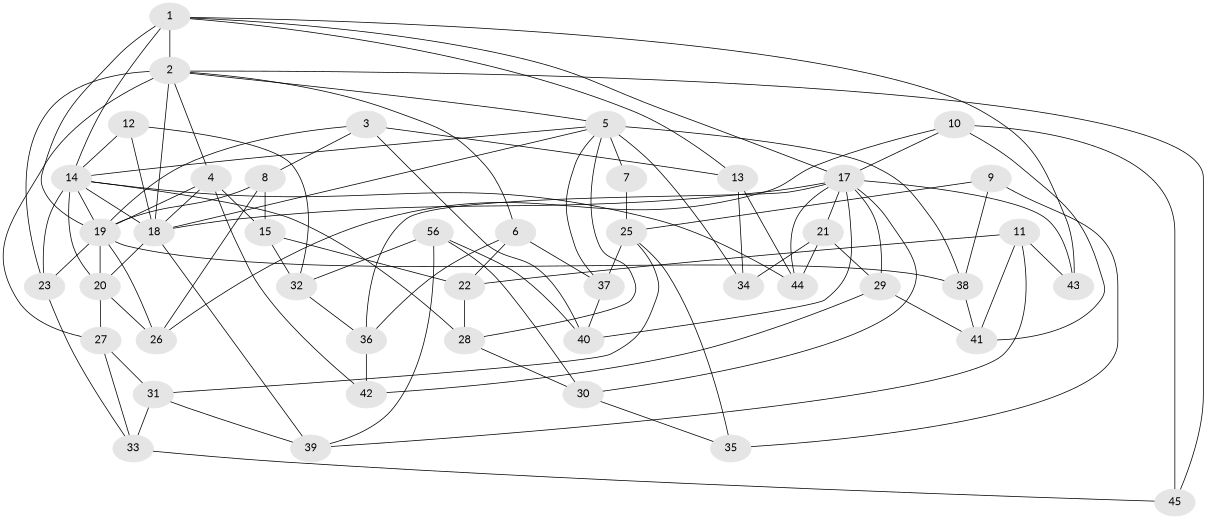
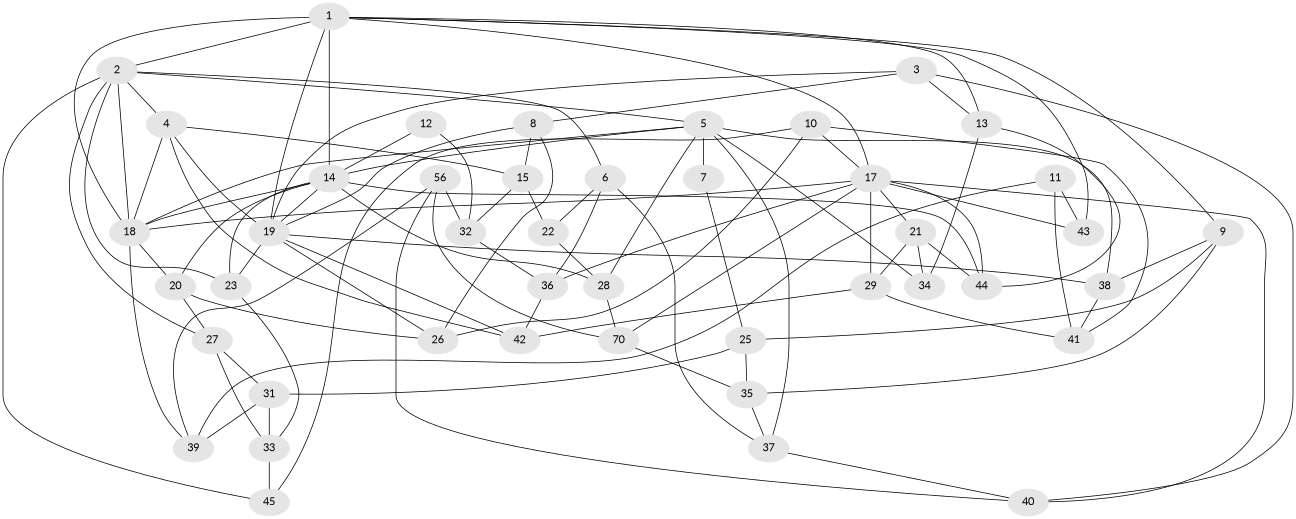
edge "1" -- "9": added
edge "12" -- "18": now "1" -- "18"
edge "25" -- "37": now "35" -- "37"
edge "11" -- "22": removed
edge "19" -- "20": now "19" -- "42"
node "30": label "30" -> "70"
